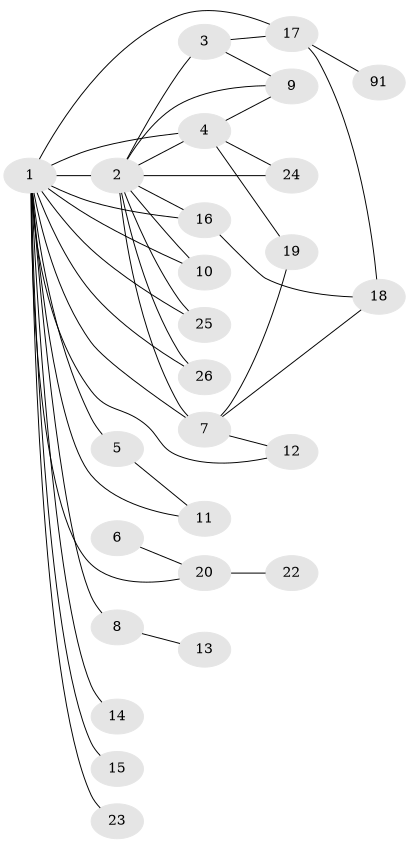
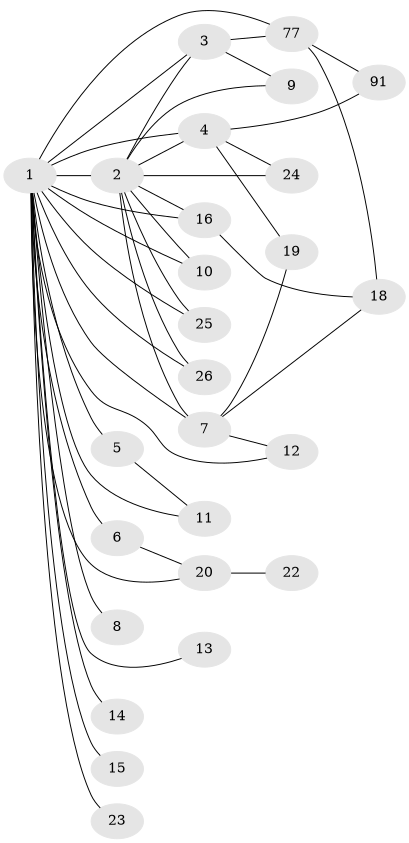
node "17": label "17" -> "77"
edge "3" -- "1": added
edge "9" -- "4": now "91" -- "4"
edge "1" -- "6": added
edge "8" -- "13": now "1" -- "13"
